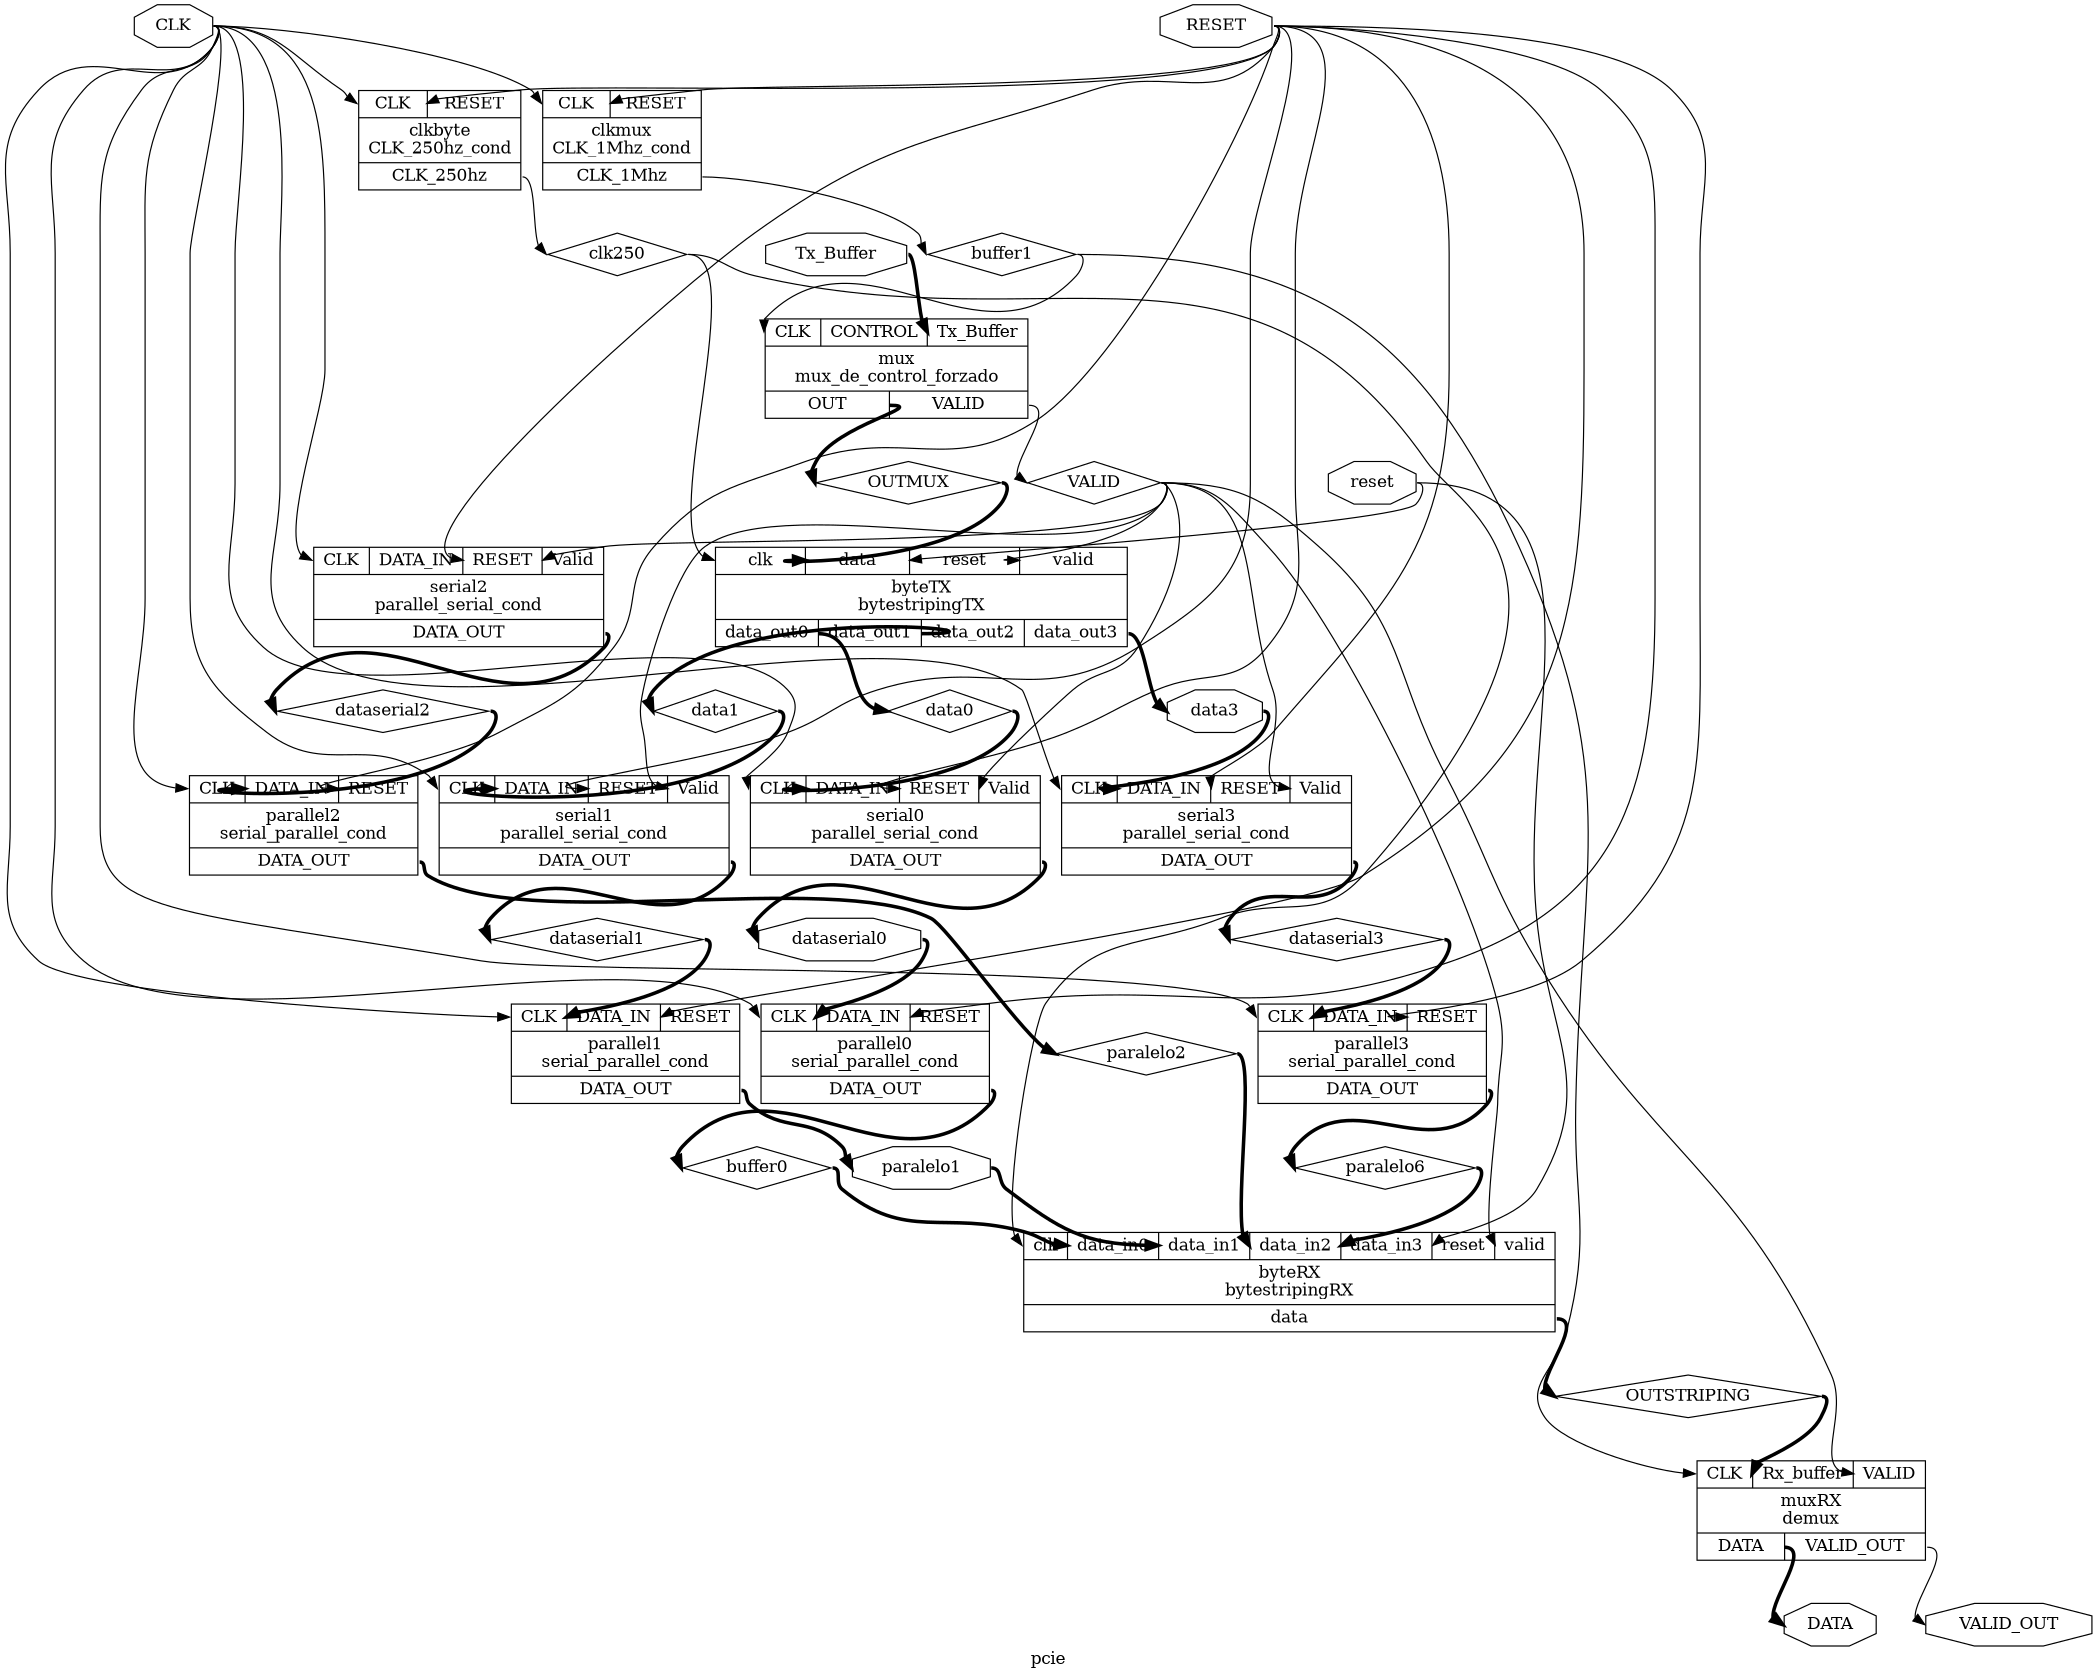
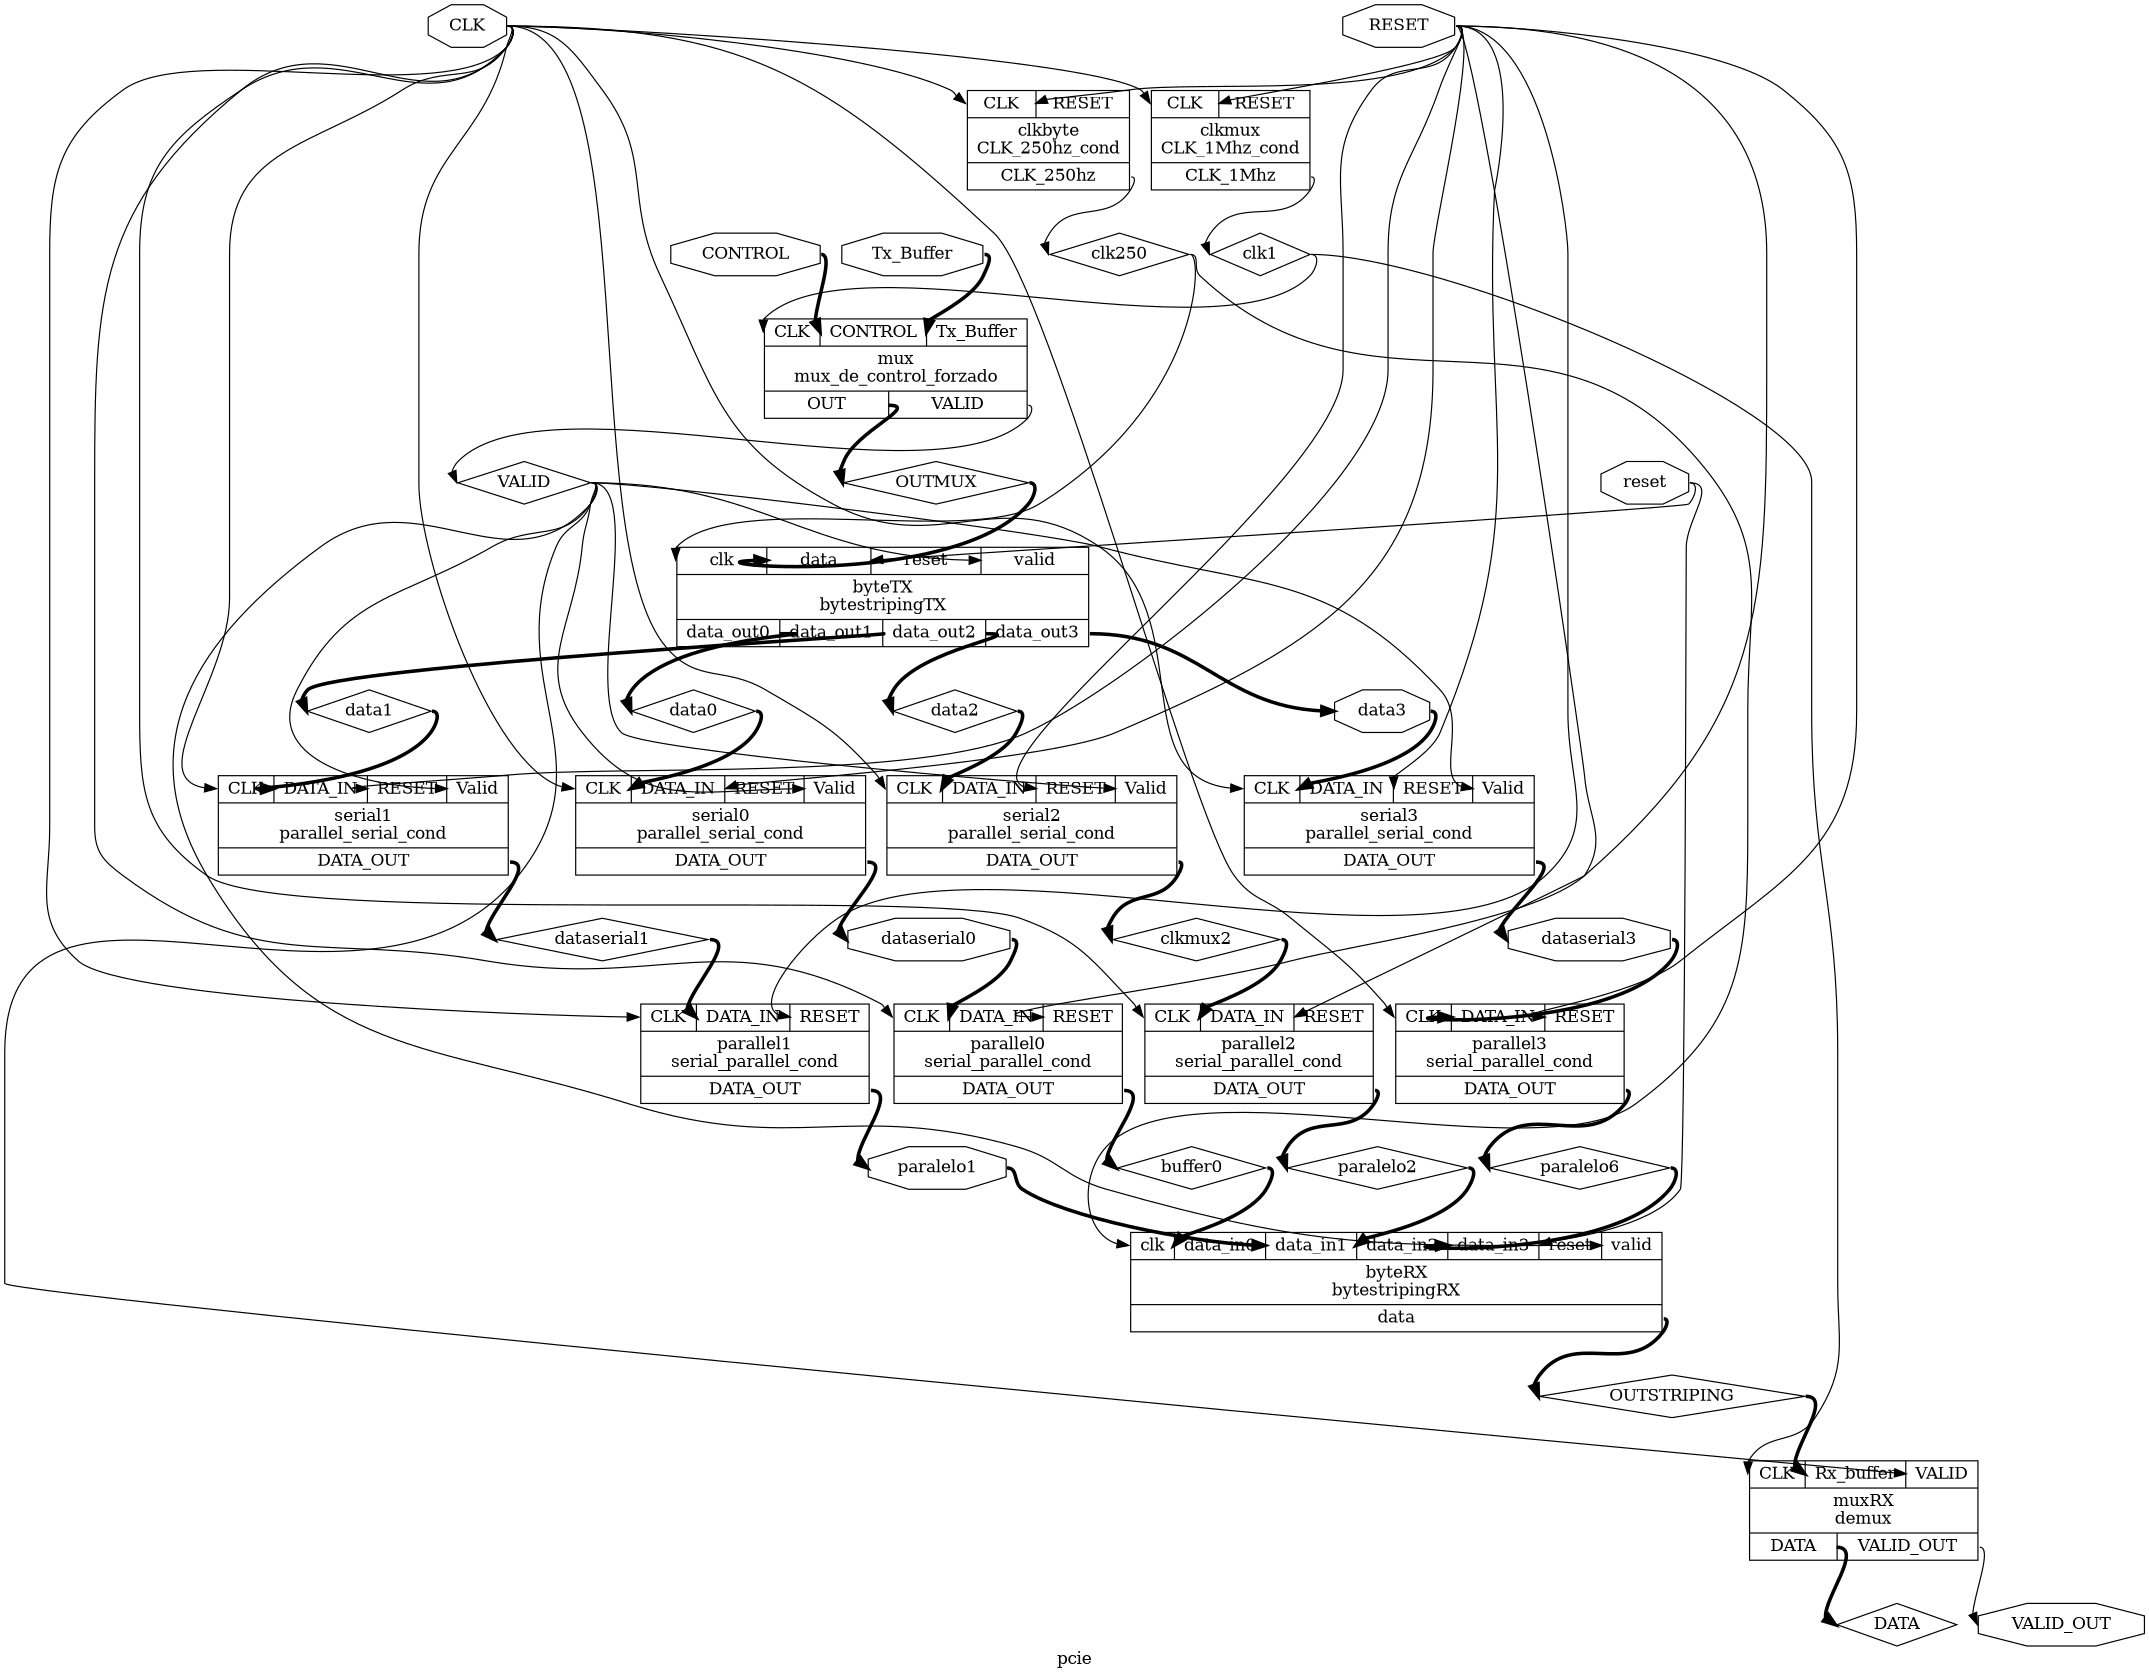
node "CONTROL": added
node "buffer1": label "buffer1" -> "clk1"
node "dataserial2": label "dataserial2" -> "clkmux2"
node "data2": added
node "dataserial3": shape diamond -> octagon
node "DATA": shape octagon -> diamond
